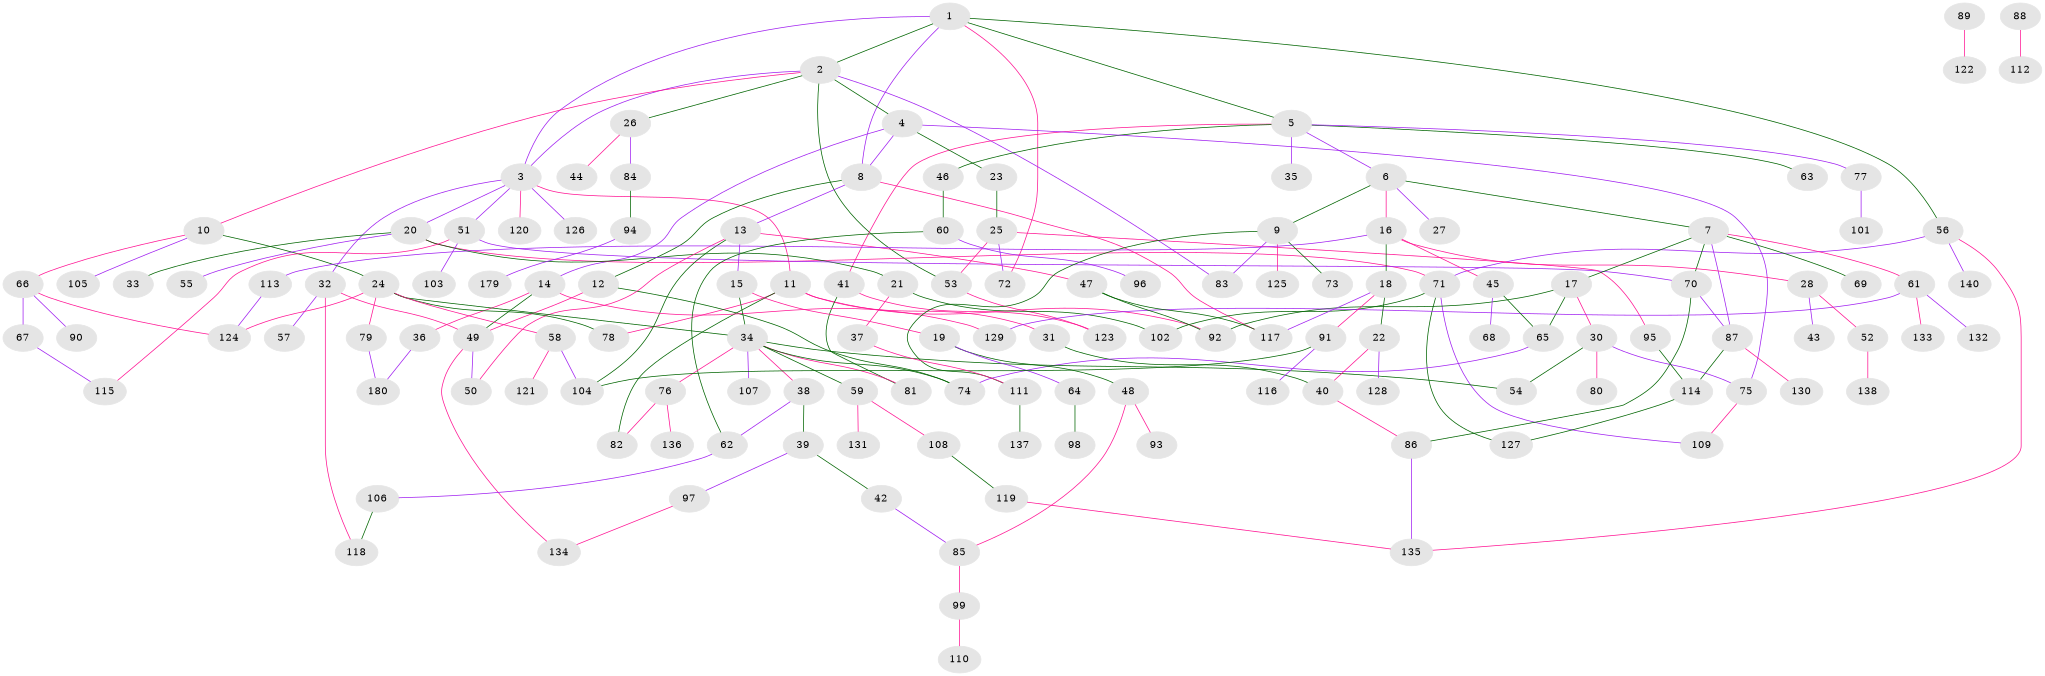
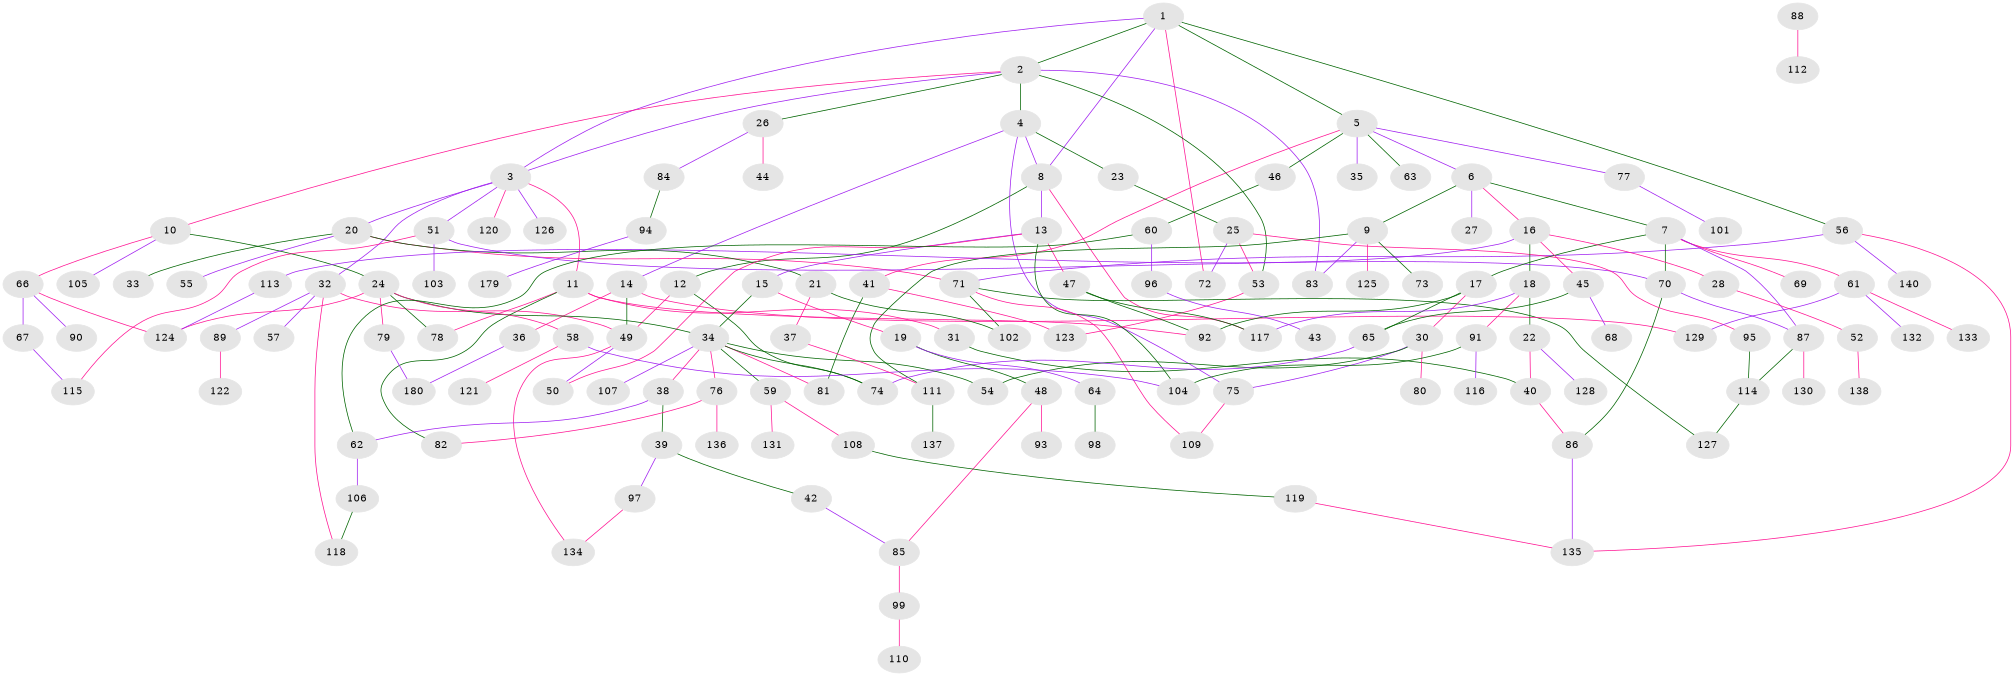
edge "7" -- "69": color darkgreen -> deeppink
edge "32" -- "89": added
edge "28" -- "43": now "96" -- "43"
edge "71" -- "109": color purple -> deeppink
